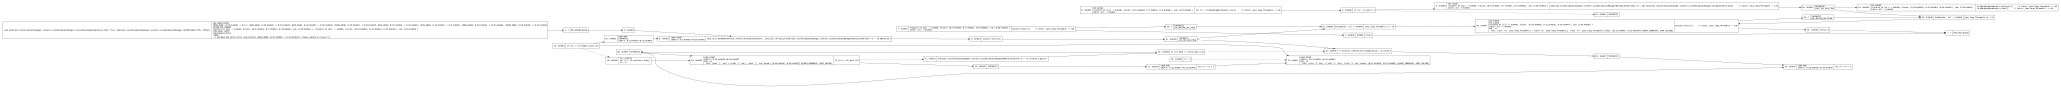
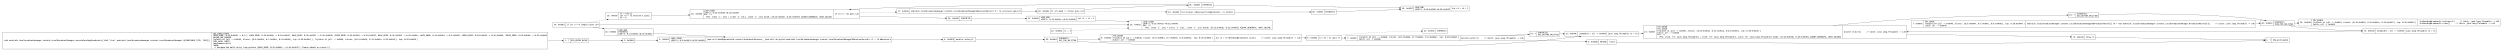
edge "6: 0x000a" -> "9: 0x000e": now "6: 0x000a" -> "7: 0x000c"
edge "31: ?" -> "26: 0x0049": now "31: ?" -> "30: 0x0010"
edge "28: 0x0004" -> "19: 0x0036": now "28: 0x0004" -> "5: 0x0004"
